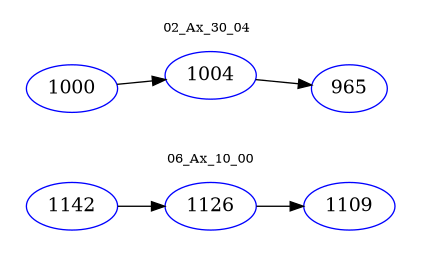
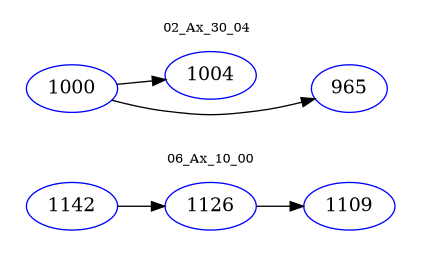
edge "1004" -> "965": now "1000" -> "965"
